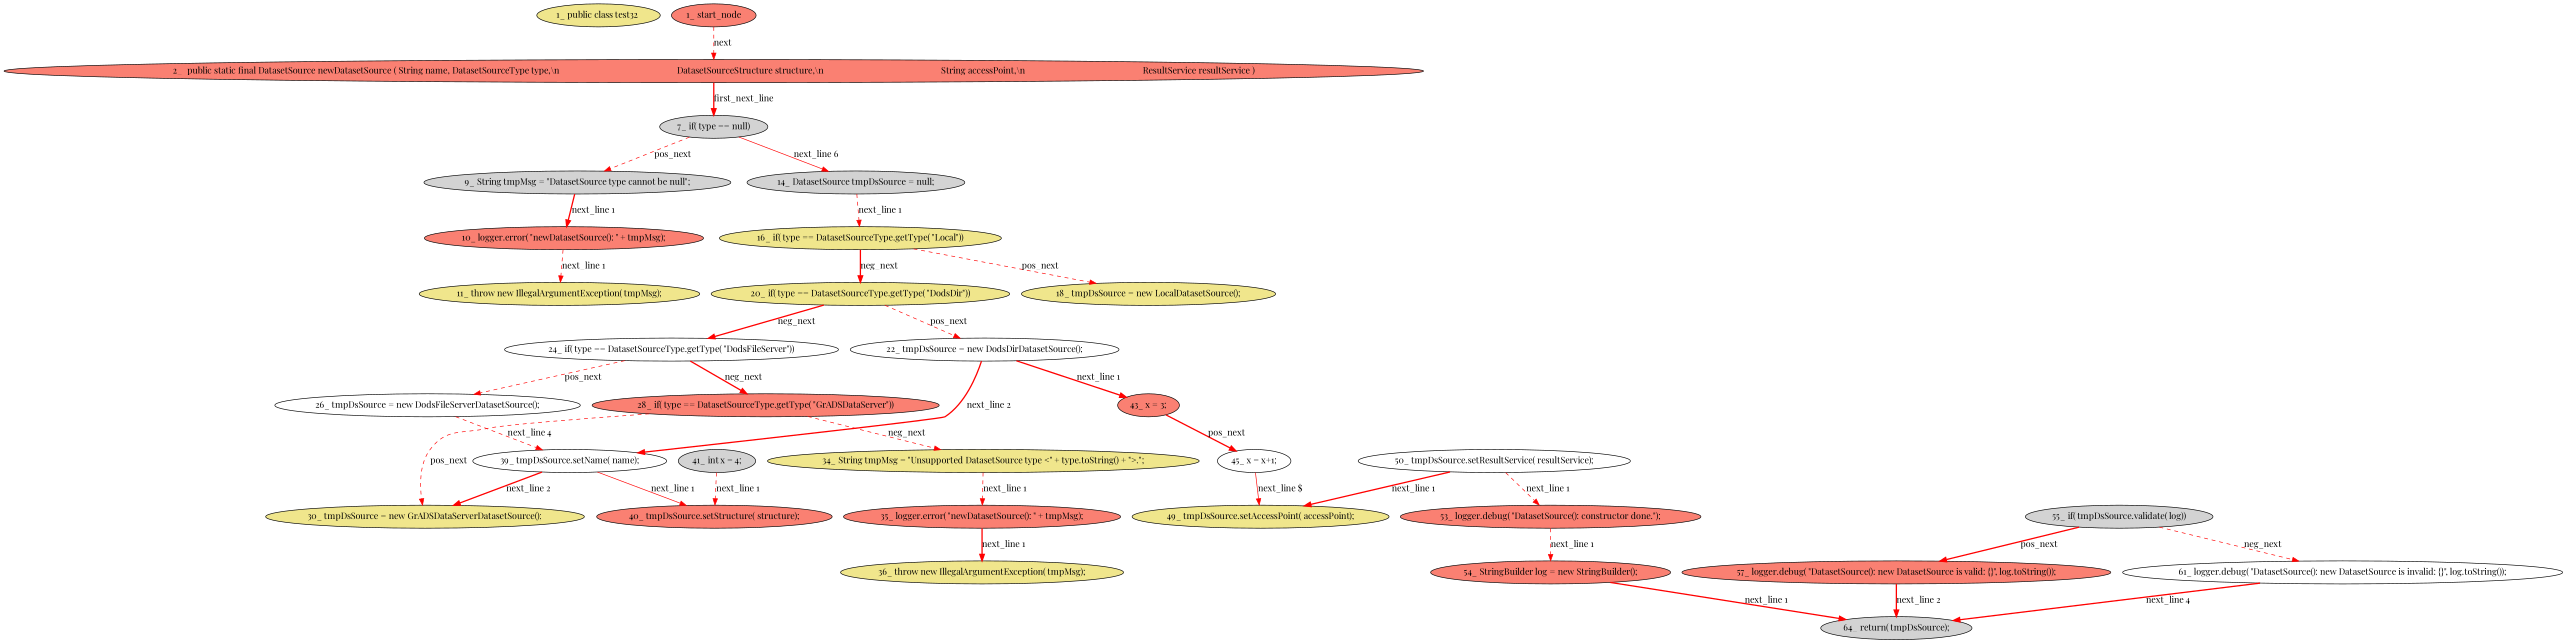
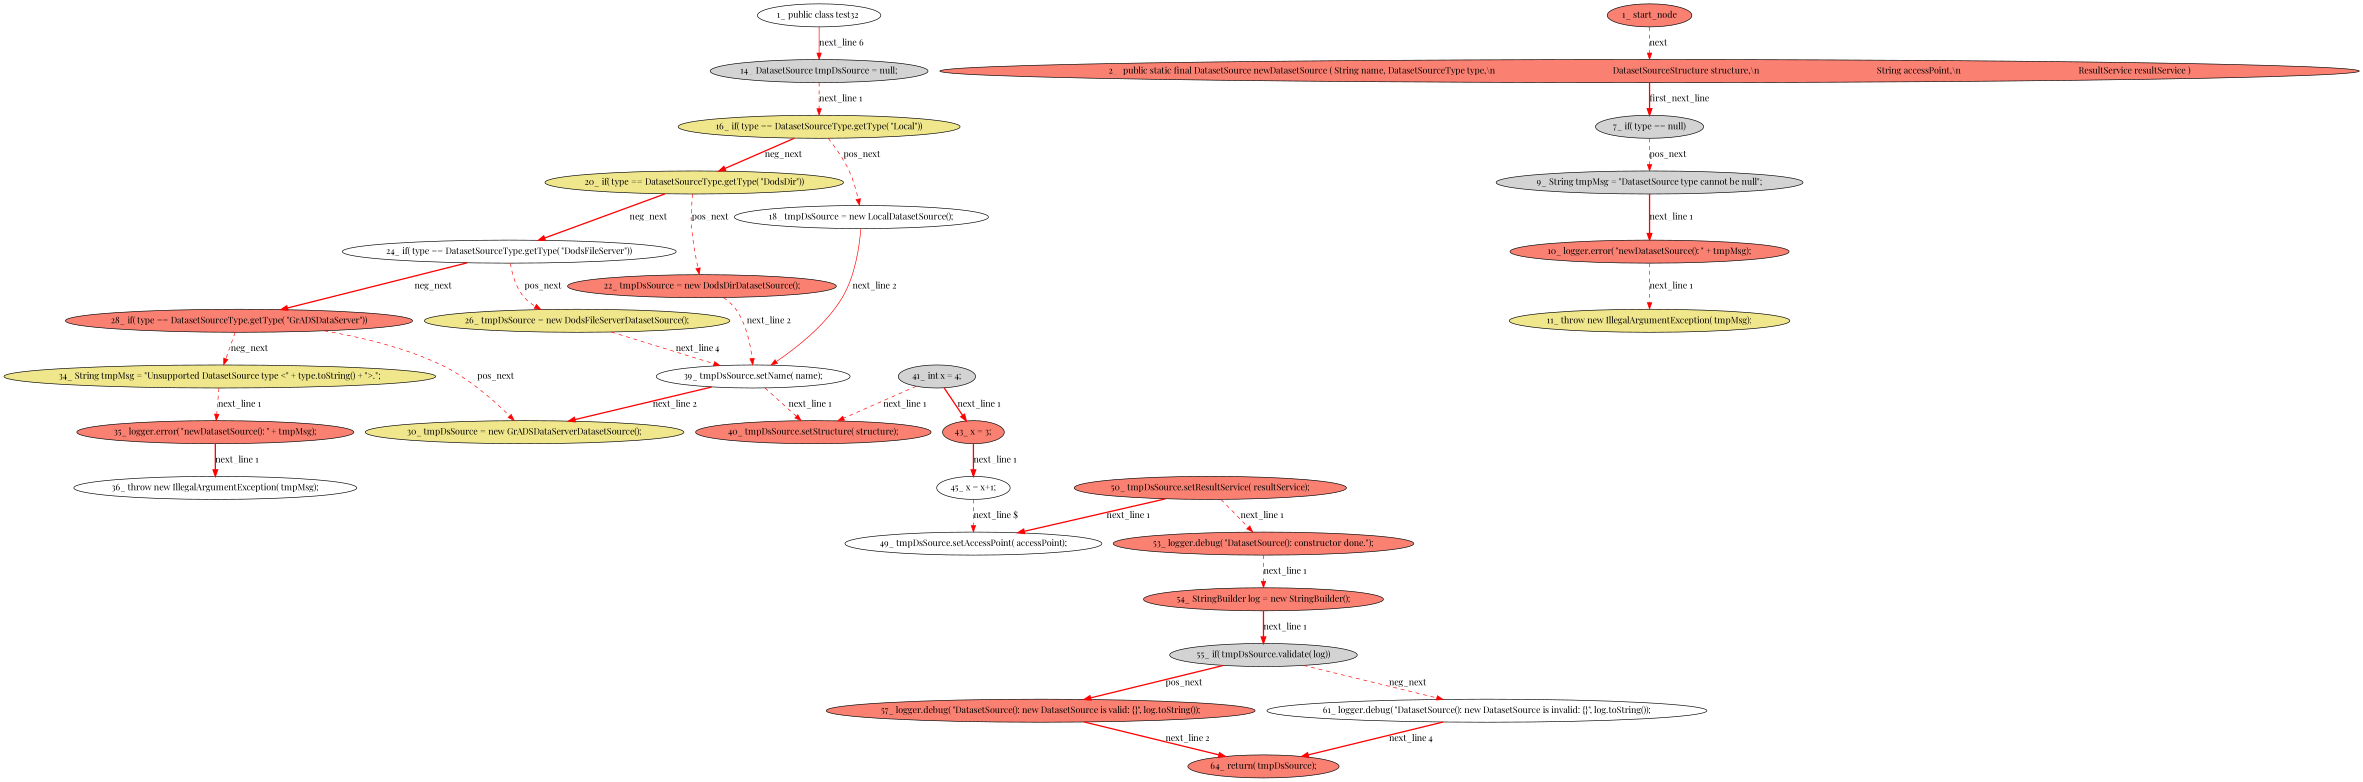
node "1_ public class test32": fillcolor khaki -> white
edge "7_ if( type == null)" -> "14_ DatasetSource tmpDsSource = null;": now "1_ public class test32" -> "14_ DatasetSource tmpDsSource = null;"
node "18_ tmpDsSource = new LocalDatasetSource();": fillcolor khaki -> white
edge "18_ tmpDsSource = new LocalDatasetSource();" -> "39_ tmpDsSource.setName( name);": added, label "next_line 2"
node "22_ tmpDsSource = new DodsDirDatasetSource();": fillcolor white -> salmon
edge "22_ tmpDsSource = new DodsDirDatasetSource();" -> "43_ x = 3;": now "41_ int x = 4;" -> "43_ x = 3;"
node "26_ tmpDsSource = new DodsFileServerDatasetSource();": fillcolor white -> khaki
edge "22_ tmpDsSource = new DodsDirDatasetSource();" -> "39_ tmpDsSource.setName( name);": style bold -> dashed
edge "43_ x = 3;" -> "45_ x = x+1;": label "pos_next" -> "next_line 1"
node "50_ tmpDsSource.setResultService( resultService);": fillcolor white -> salmon
edge "45_ x = x+1;" -> "49_ tmpDsSource.setAccessPoint( accessPoint);": style solid -> dashed
edge "39_ tmpDsSource.setName( name);" -> "40_ tmpDsSource.setStructure( structure);": style solid -> dashed
node "49_ tmpDsSource.setAccessPoint( accessPoint);": fillcolor khaki -> white
node "36_ throw new IllegalArgumentException( tmpMsg);": fillcolor khaki -> white
edge "54_ StringBuilder log = new StringBuilder();" -> "64_ return( tmpDsSource);": now "54_ StringBuilder log = new StringBuilder();" -> "55_ if( tmpDsSource.validate( log))"
node "64_ return( tmpDsSource);": fillcolor lightgrey -> salmon
